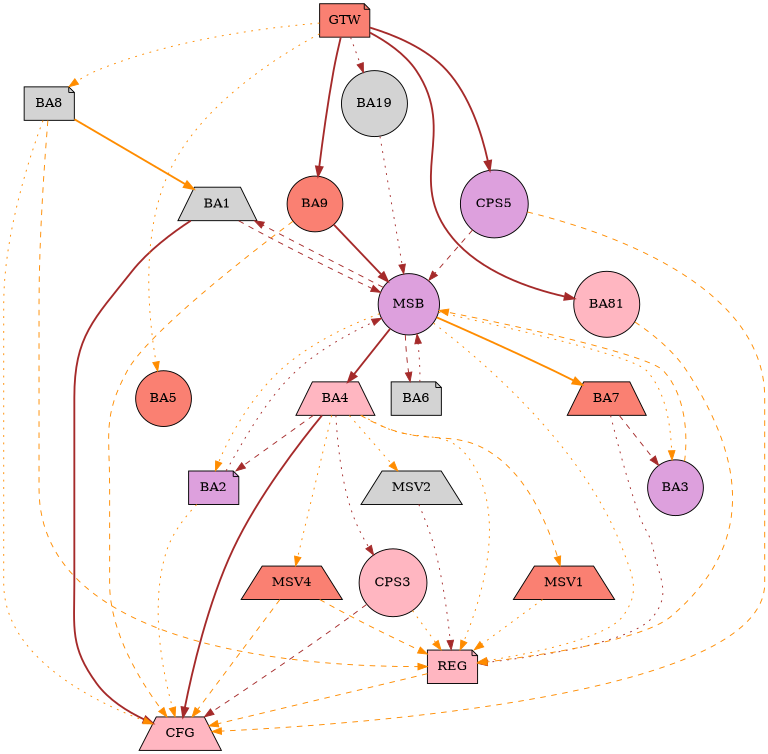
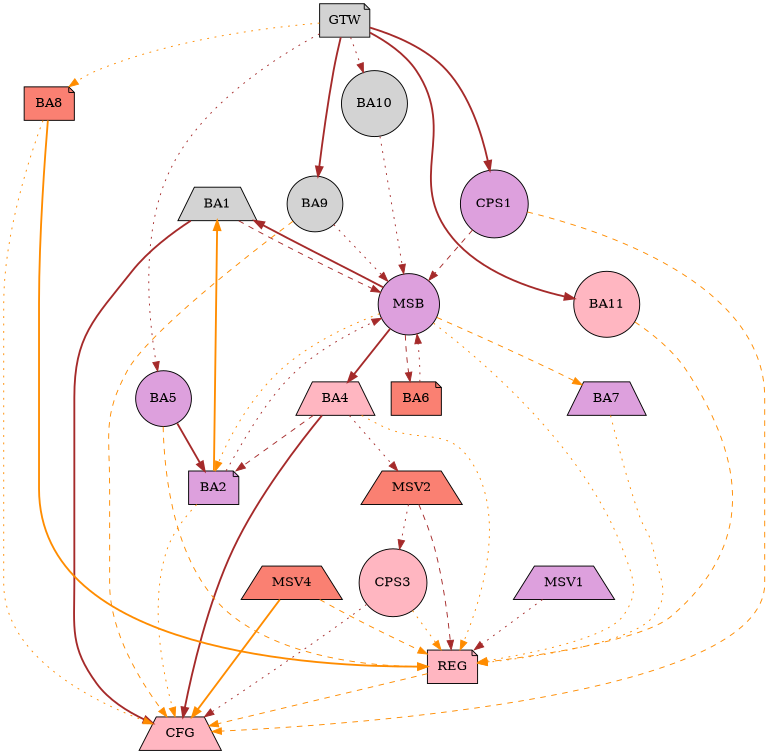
node "GTW": fillcolor salmon -> lightgrey
node "BA8": fillcolor lightgrey -> salmon
node "BA19": label "BA19" -> "BA10"
edge "BA8" -> "BA1": now "BA2" -> "BA1"
edge "GTW" -> "BA5": color darkorange -> brown
node "BA9": fillcolor salmon -> lightgrey
node "CPS5": label "CPS5" -> "CPS1"
edge "BA9" -> "MSB": style bold -> dotted
edge "MSB" -> "BA1": style dashed -> bold
node "BA81": label "BA81" -> "BA11"
edge "MSB" -> "BA7": style bold -> dashed
node "BA5": fillcolor salmon -> plum
node "BA6": fillcolor lightgrey -> salmon
node "BA7": fillcolor salmon -> plum
edge "BA4" -> "MSV2": color darkorange -> brown
edge "BA5" -> "BA2": added
edge "BA4" -> "MSV1": removed
edge "BA4" -> "CPS3": now "MSV2" -> "CPS3"
edge "BA4" -> "MSV4": removed
node "MSV2": fillcolor lightgrey -> salmon
node "BA3": removed
edge "BA8" -> "REG": style dashed -> bold
edge "MSV2" -> "REG": style dotted -> dashed
node "MSV1": fillcolor salmon -> plum
edge "BA7" -> "REG": color brown -> darkorange
edge "BA5" -> "REG": added
edge "MSV1" -> "REG": color darkorange -> brown
edge "CPS3" -> "CFG": style dashed -> dotted
edge "MSV4" -> "CFG": style dashed -> bold
